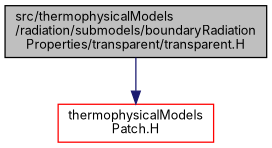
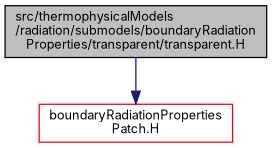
node "thermophysicalModels Patch.H": label "thermophysicalModels Patch.H" -> "boundaryRadiationProperties Patch.H"
